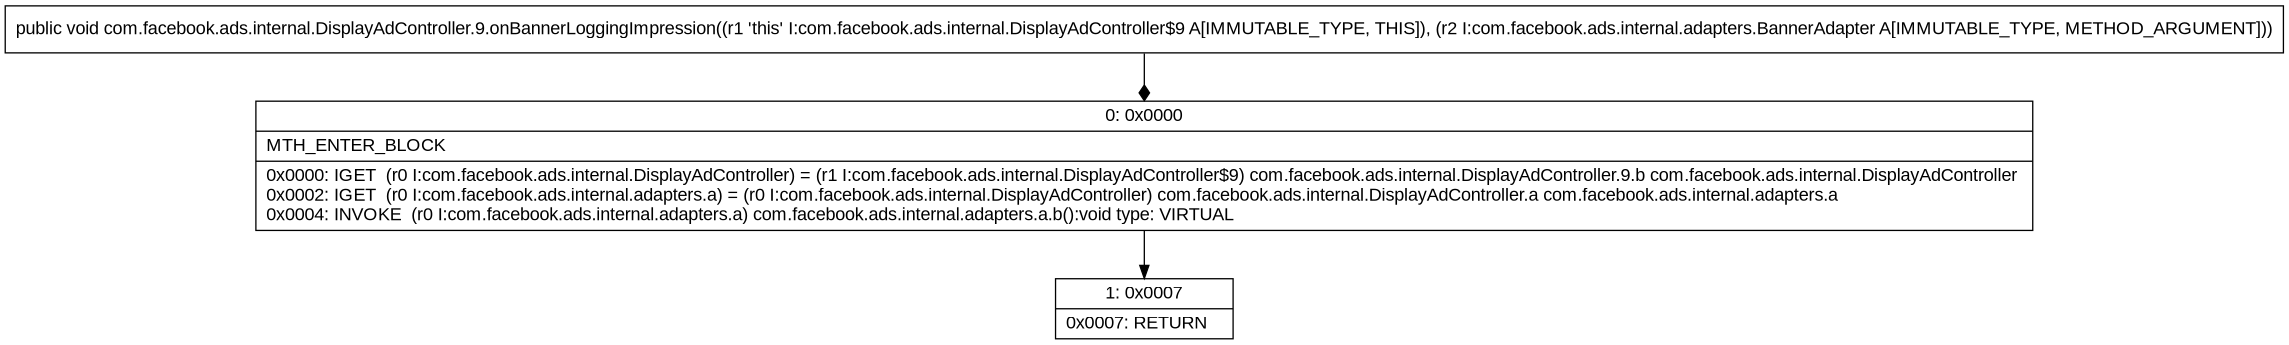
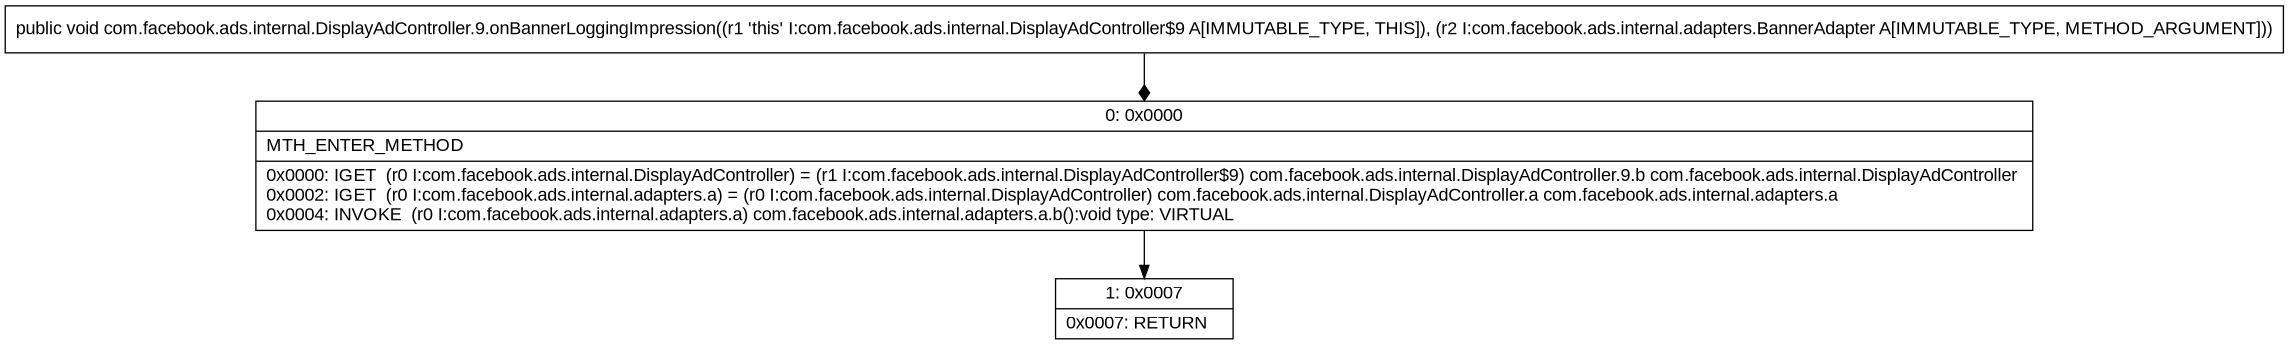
node "0: 0x0000": text "MTH_ENTER_BLOCK" -> "MTH_ENTER_METHOD"
